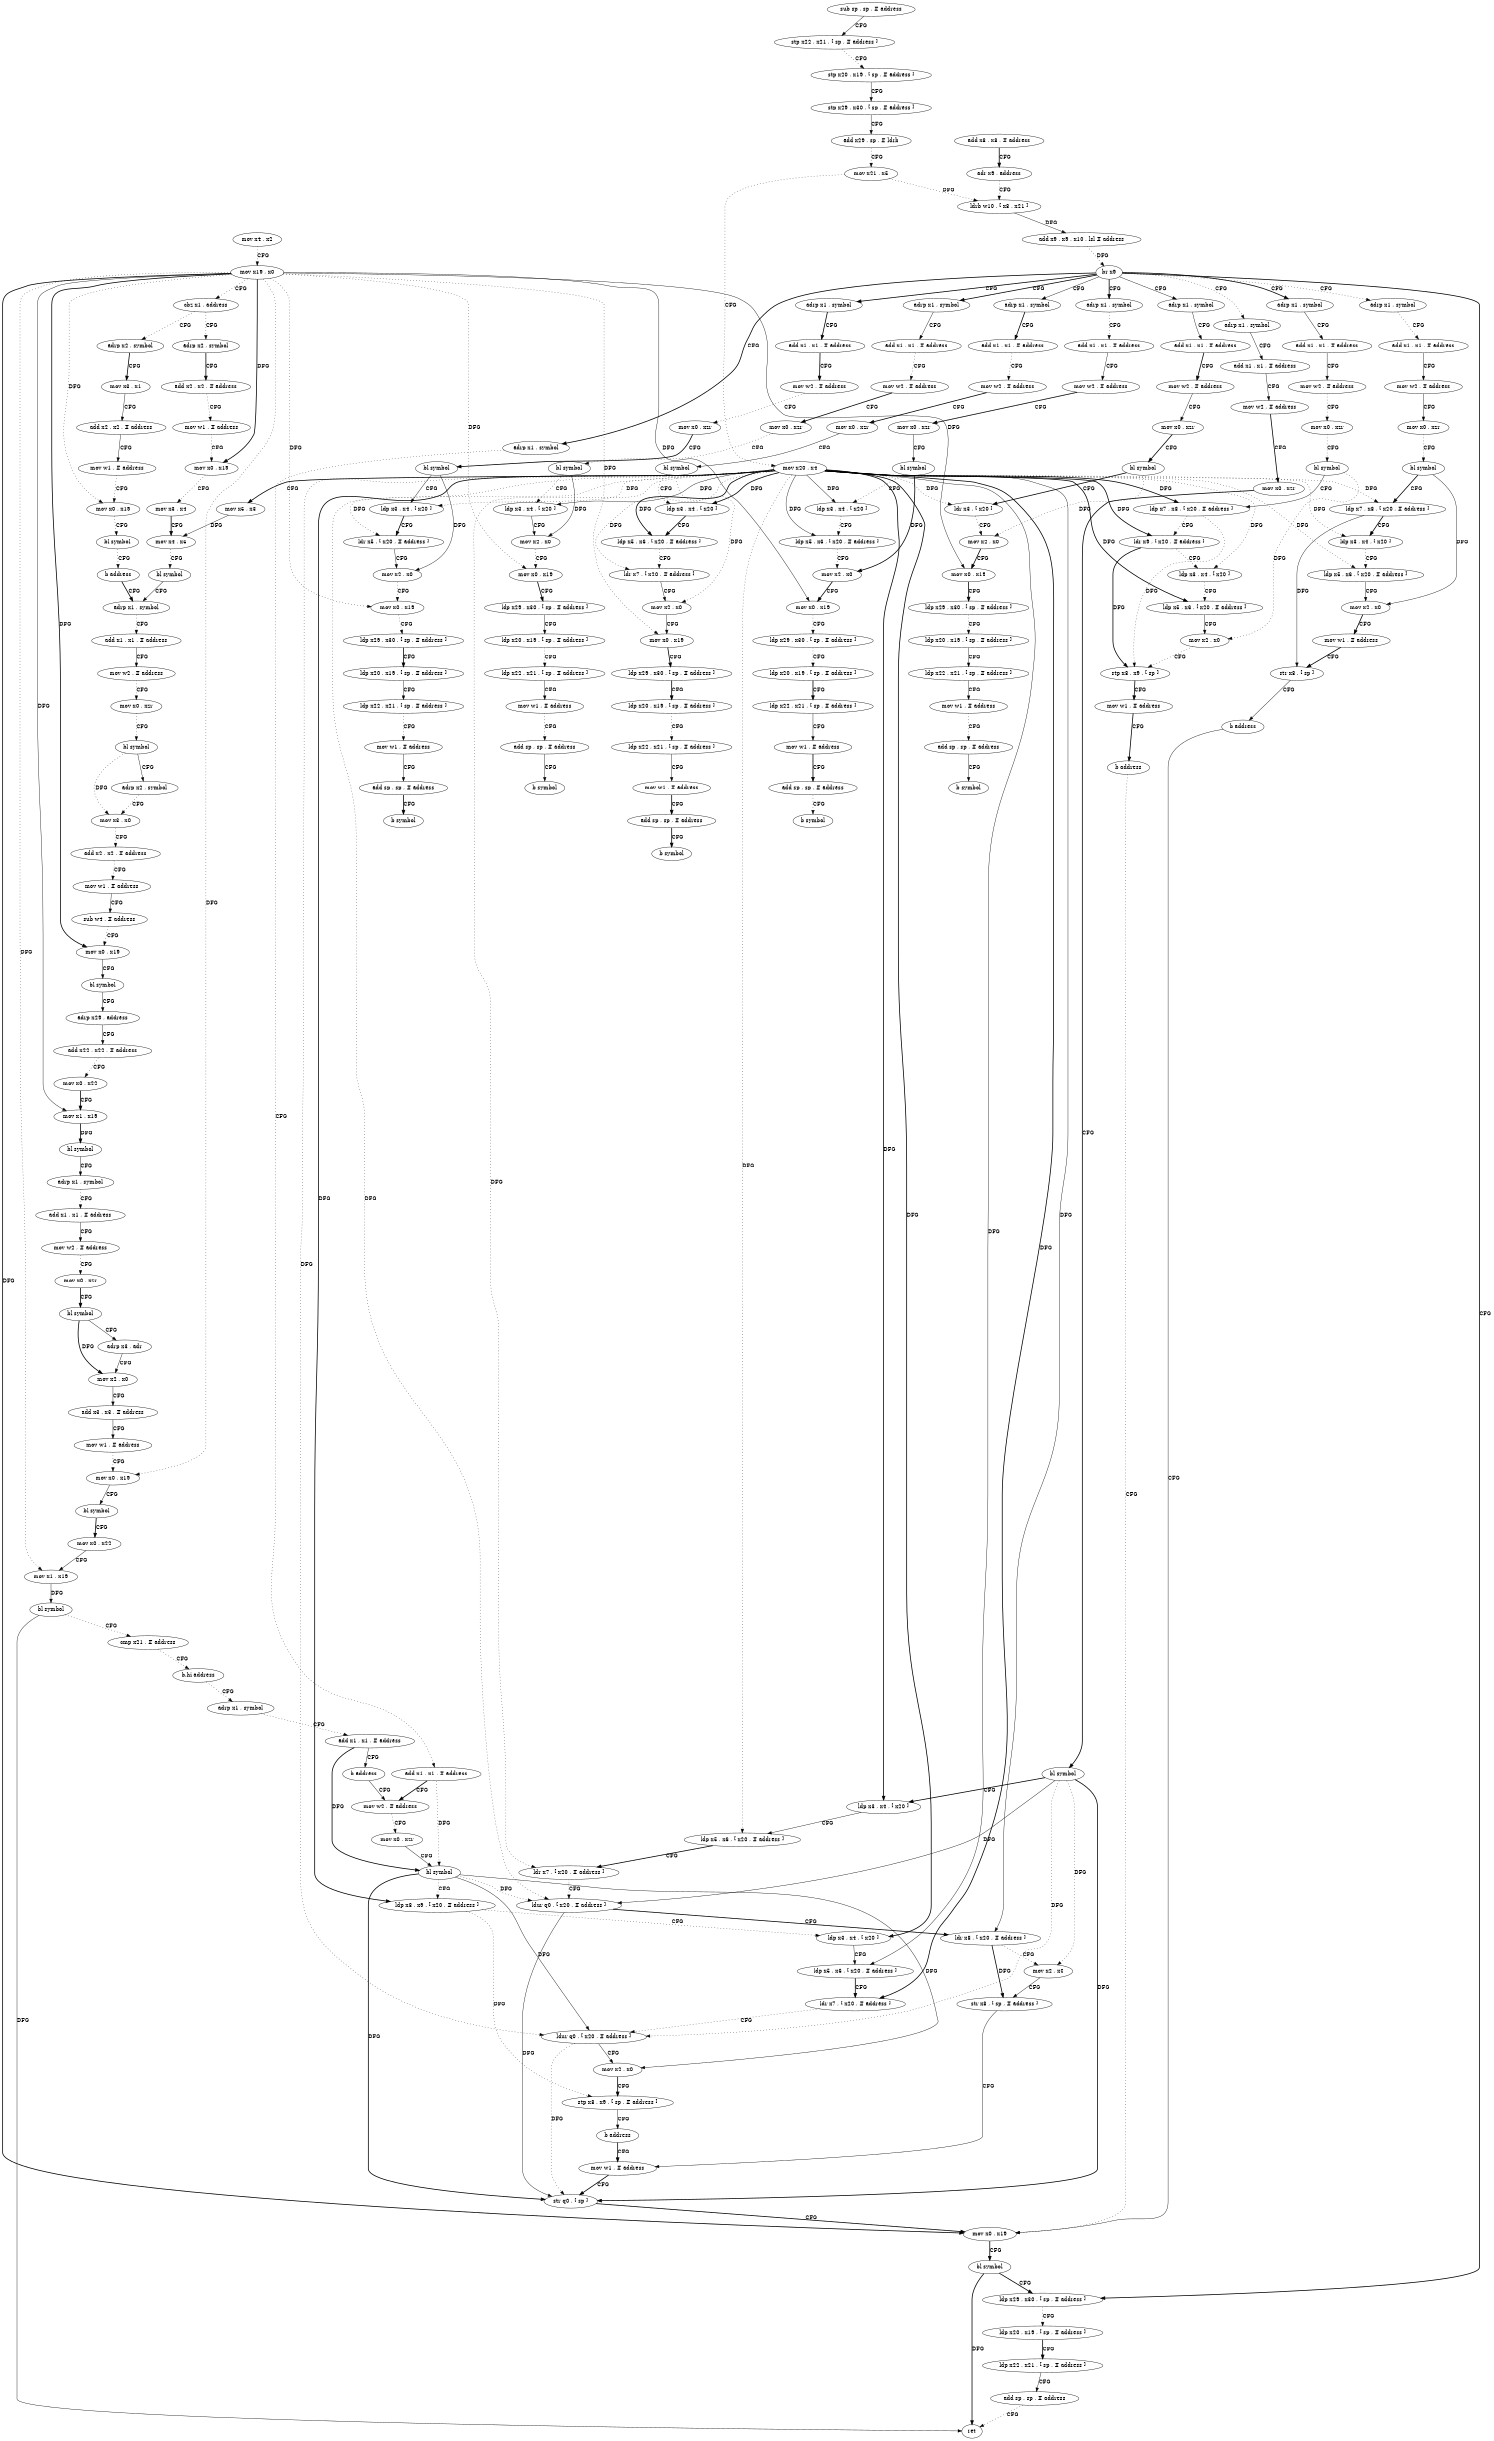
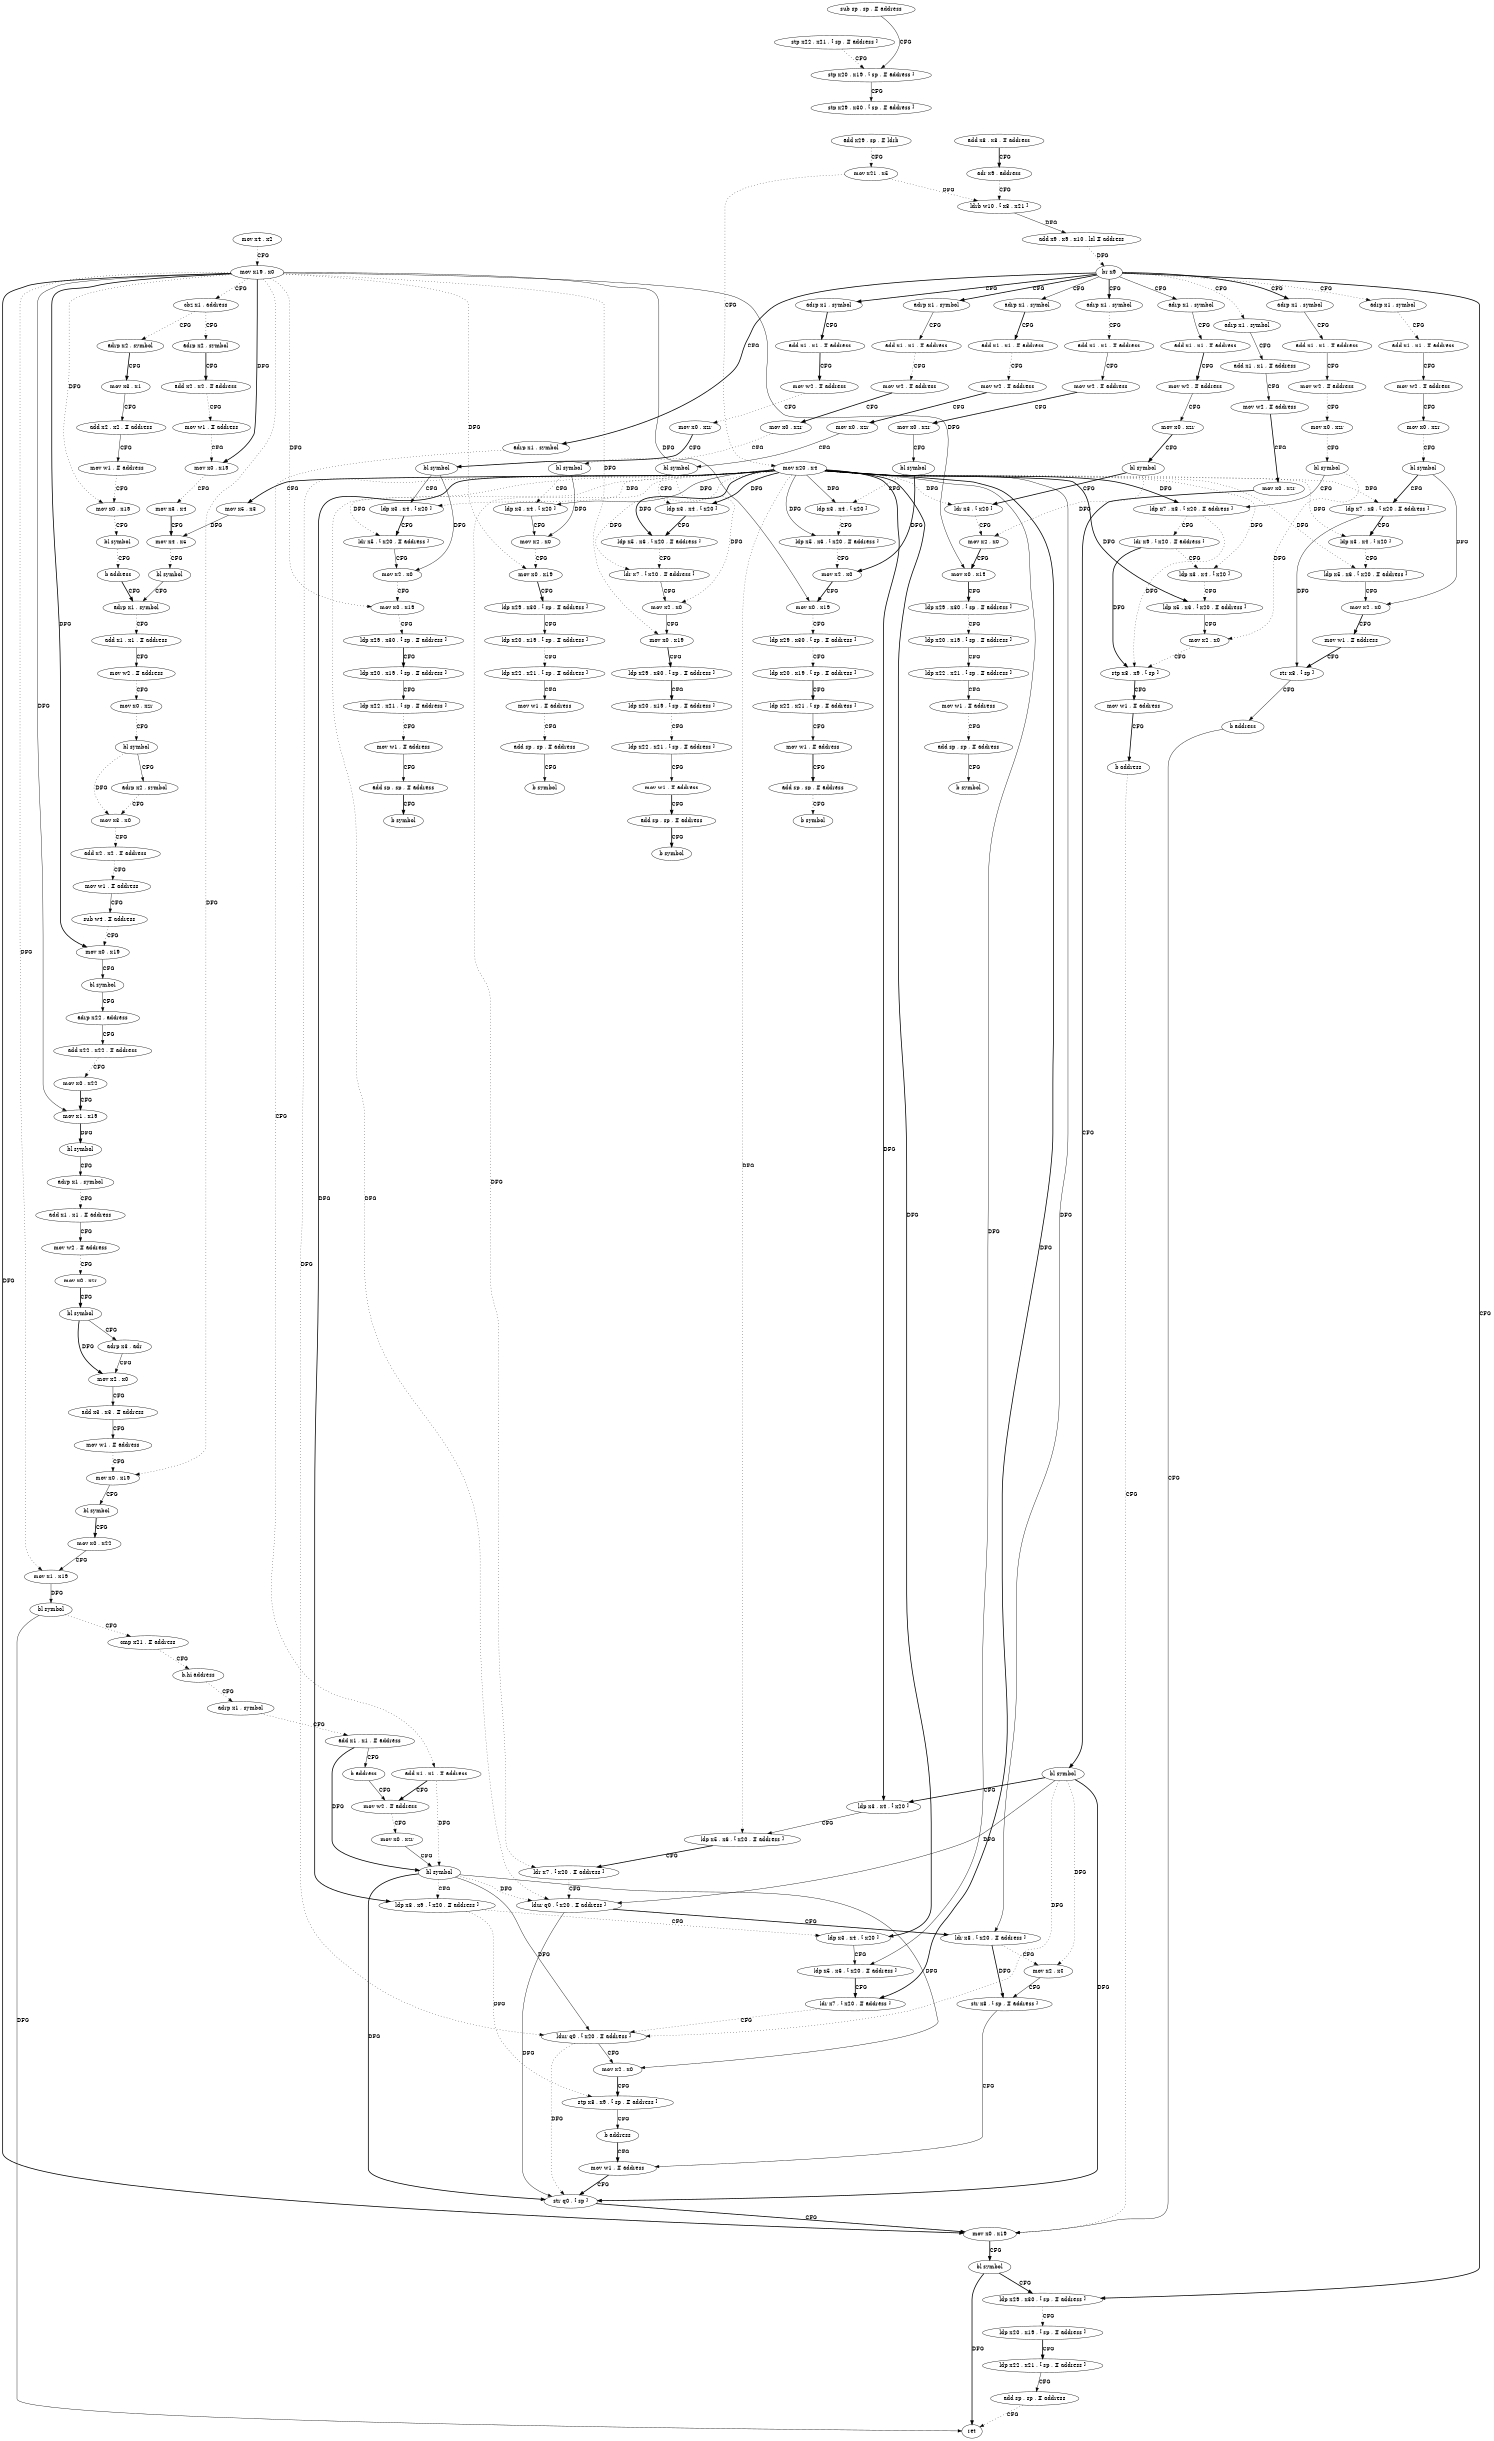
edge "sub sp , sp , # address" -> "stp x22 , x21 , [ sp , # address ]": now "sub sp , sp , # address" -> "stp x20 , x19 , [ sp , # address ]"
edge "stp x29 , x30 , [ sp , # address ]" -> "add x29 , sp , # ldrb": removed, label "CFG"
edge "mov x20 , x4" -> "ldr x9 , [ x20 , # address ]": removed, label "DFG"
node "adrp x29 , address": label "adrp x29 , address" -> "adrp x22 , address"
